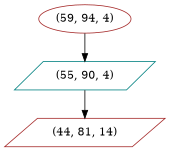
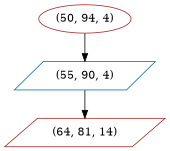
node "(59, 94, 4)": label "(59, 94, 4)" -> "(50, 94, 4)"
node "(44, 81, 14)": label "(44, 81, 14)" -> "(64, 81, 14)"
